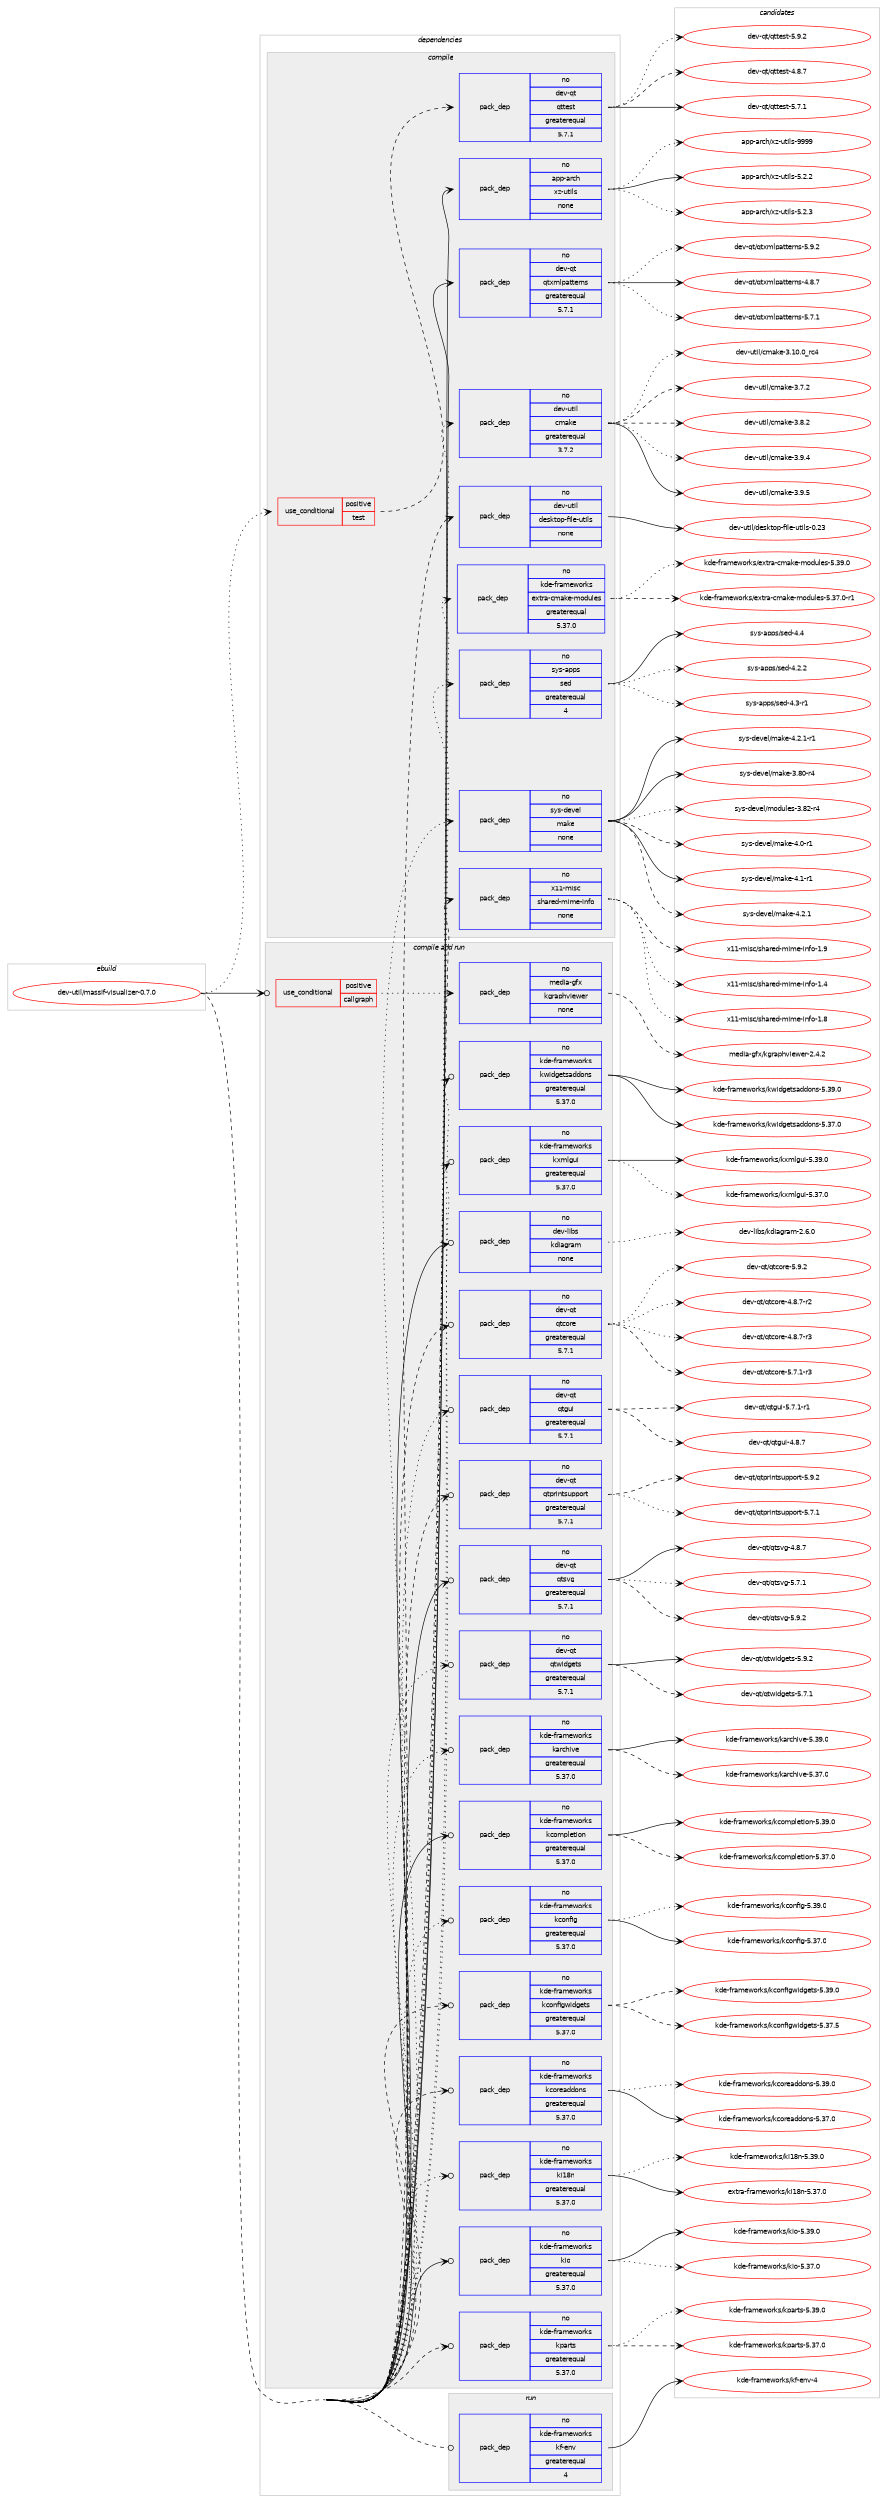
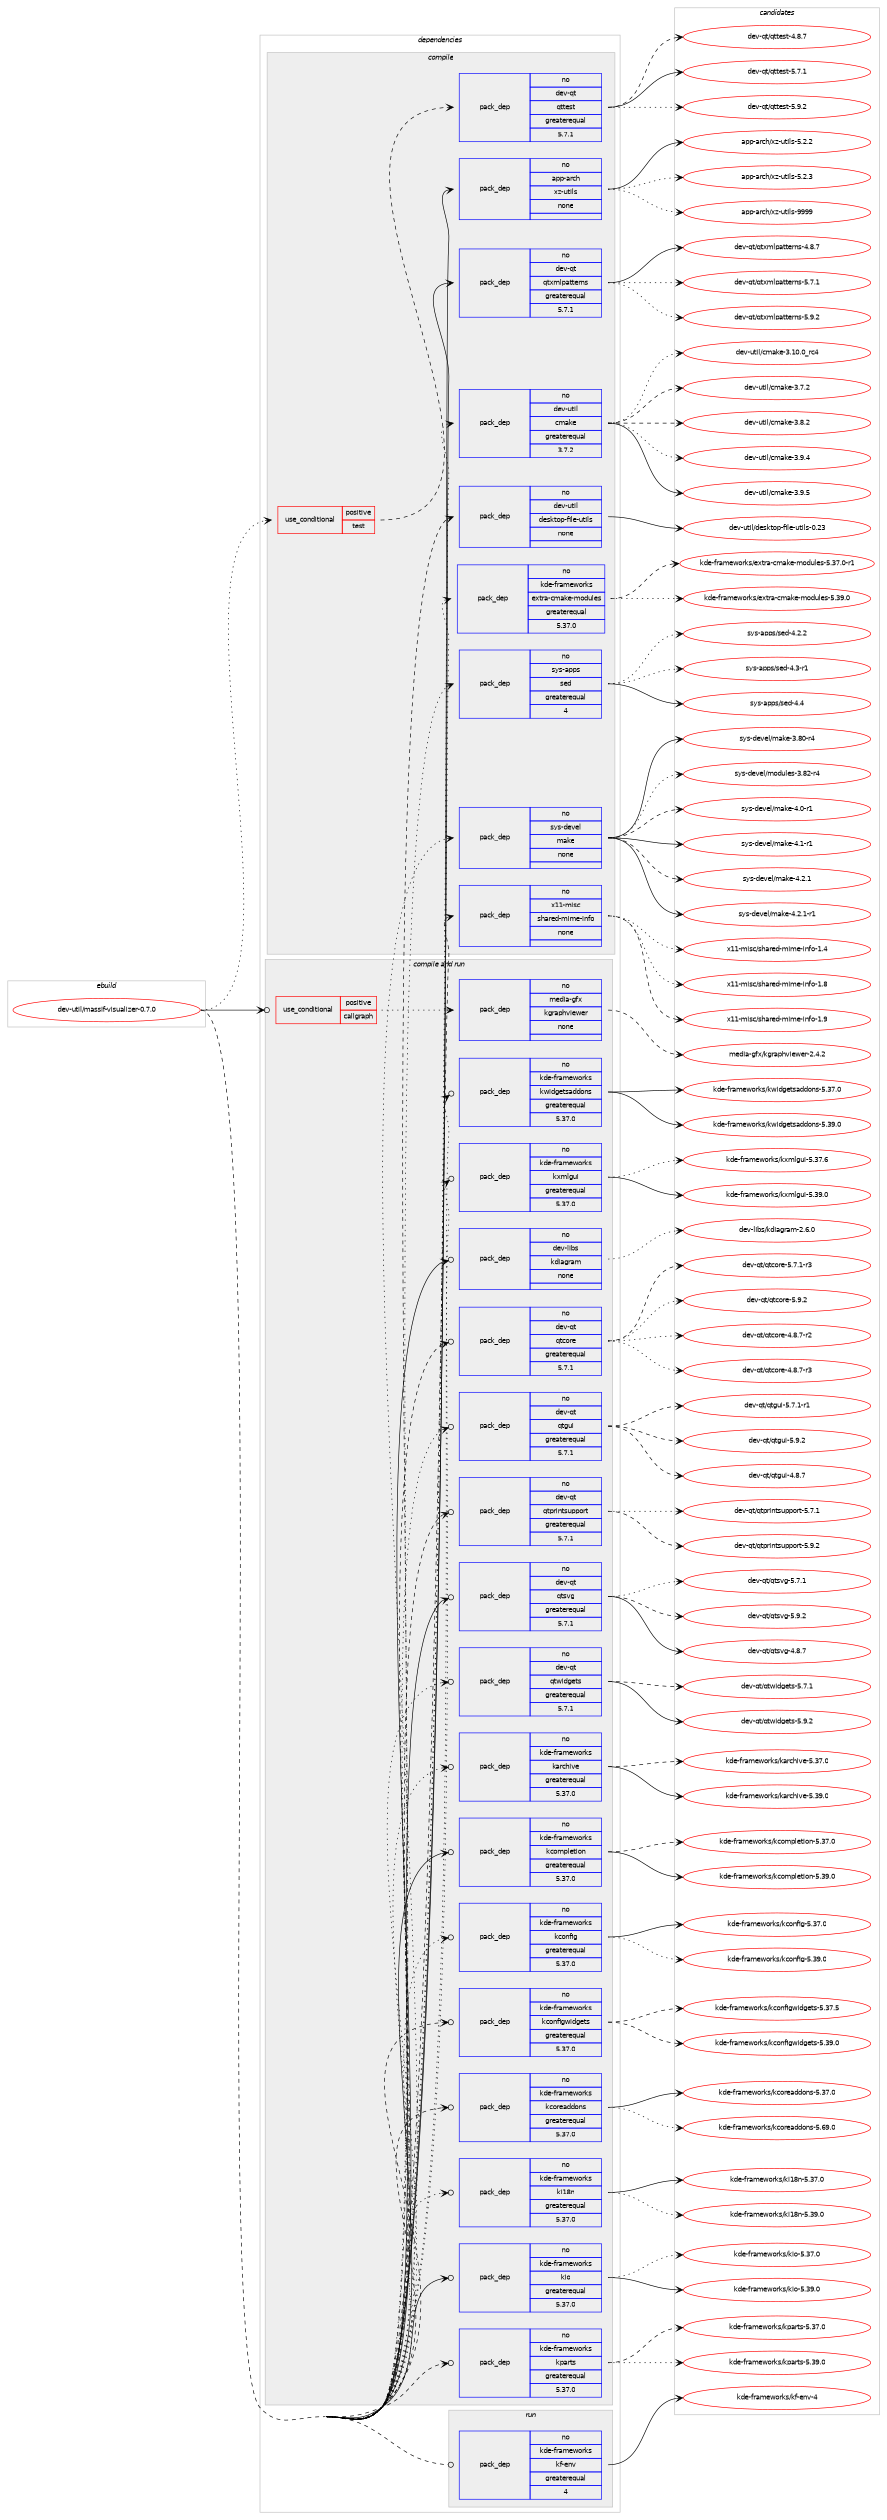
node "kde-frameworks/kxmlgui-5.37.0": label "kde-frameworks/kxmlgui-5.37.0" -> "kde-frameworks/kxmlgui-5.37.6"
node "dev-qt/qtgui-5.9.2": added
node "kde-frameworks/kcoreaddons-5.39.0": label "kde-frameworks/kcoreaddons-5.39.0" -> "kde-frameworks/kcoreaddons-5.69.0"
node "extra-frameworks/ki18n-5.37.0": label "extra-frameworks/ki18n-5.37.0" -> "kde-frameworks/ki18n-5.37.0"
